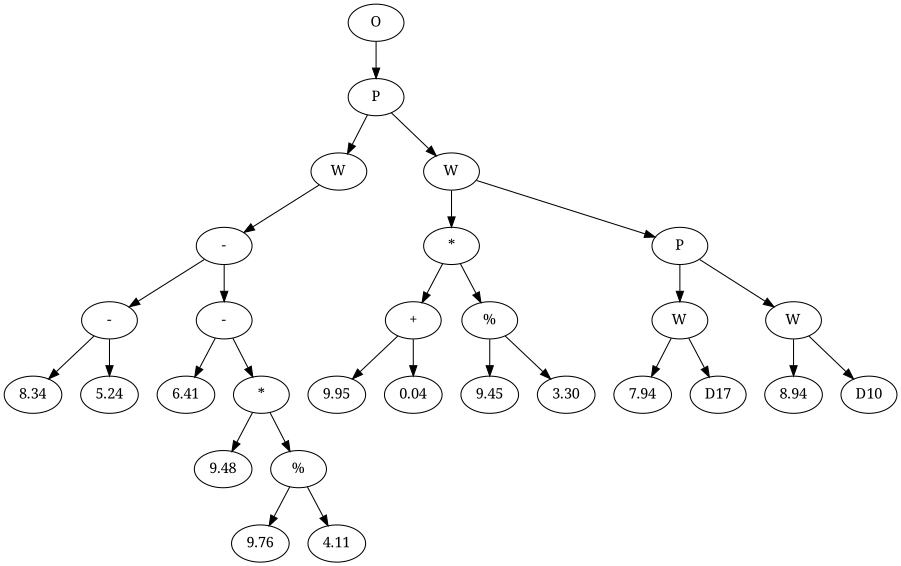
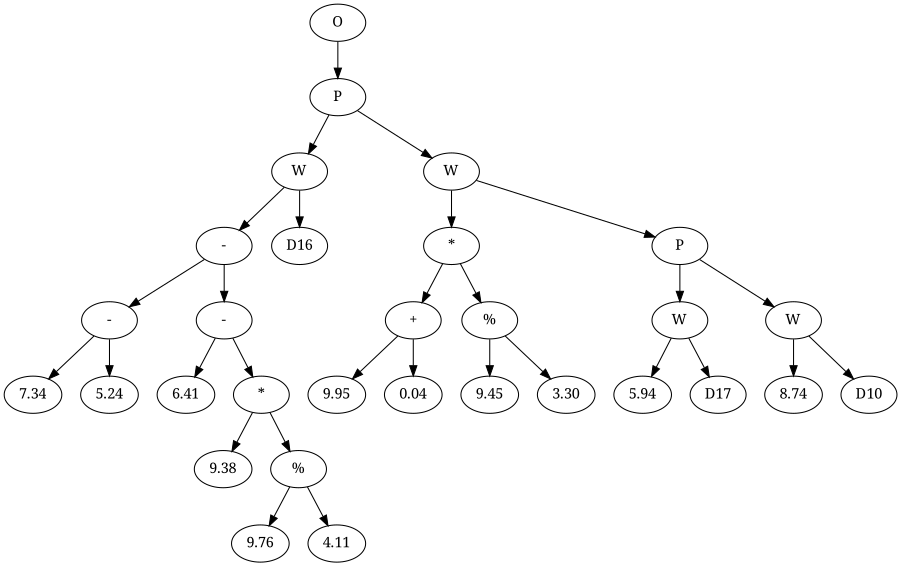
node "D16": added
node "8.34": label "8.34" -> "7.34"
node "7.94": label "7.94" -> "5.94"
node "8.94": label "8.94" -> "8.74"
node "9.48": label "9.48" -> "9.38"
